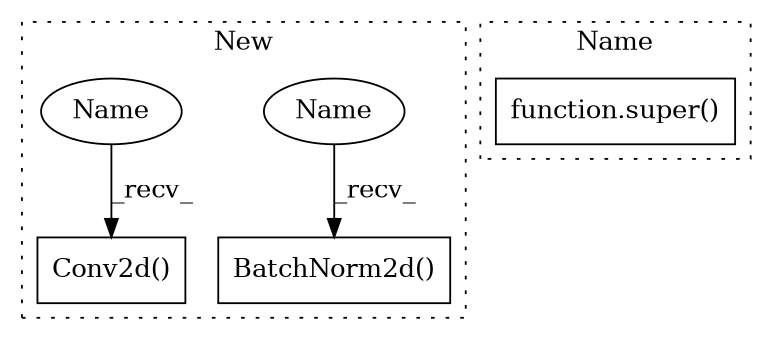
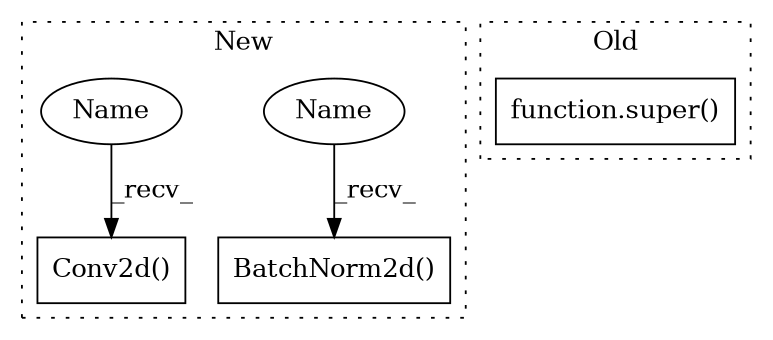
cluster "Name": label "Name" -> "Old"
